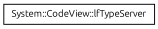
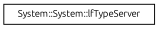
node "System::CodeView::lfTypeServer": label "System::CodeView::lfTypeServer" -> "System::System::lfTypeServer"
